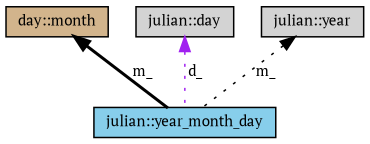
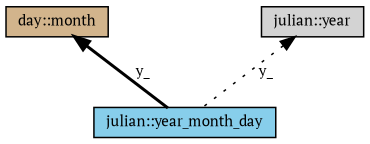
node "julian::day": removed
edge "julian::year_month_day" -> "day::month": label " m_" -> " y_"
edge "julian::year_month_day" -> "julian::year": label " m_" -> " y_"
